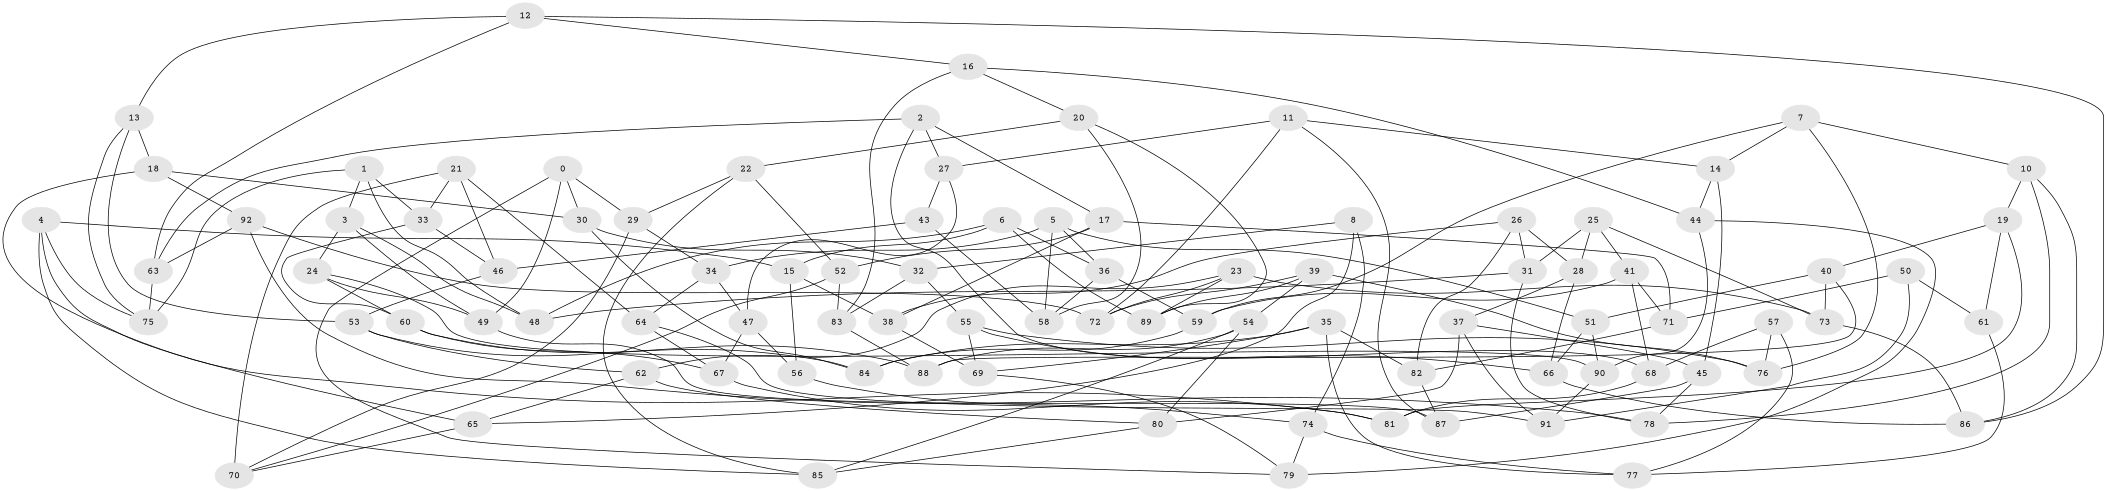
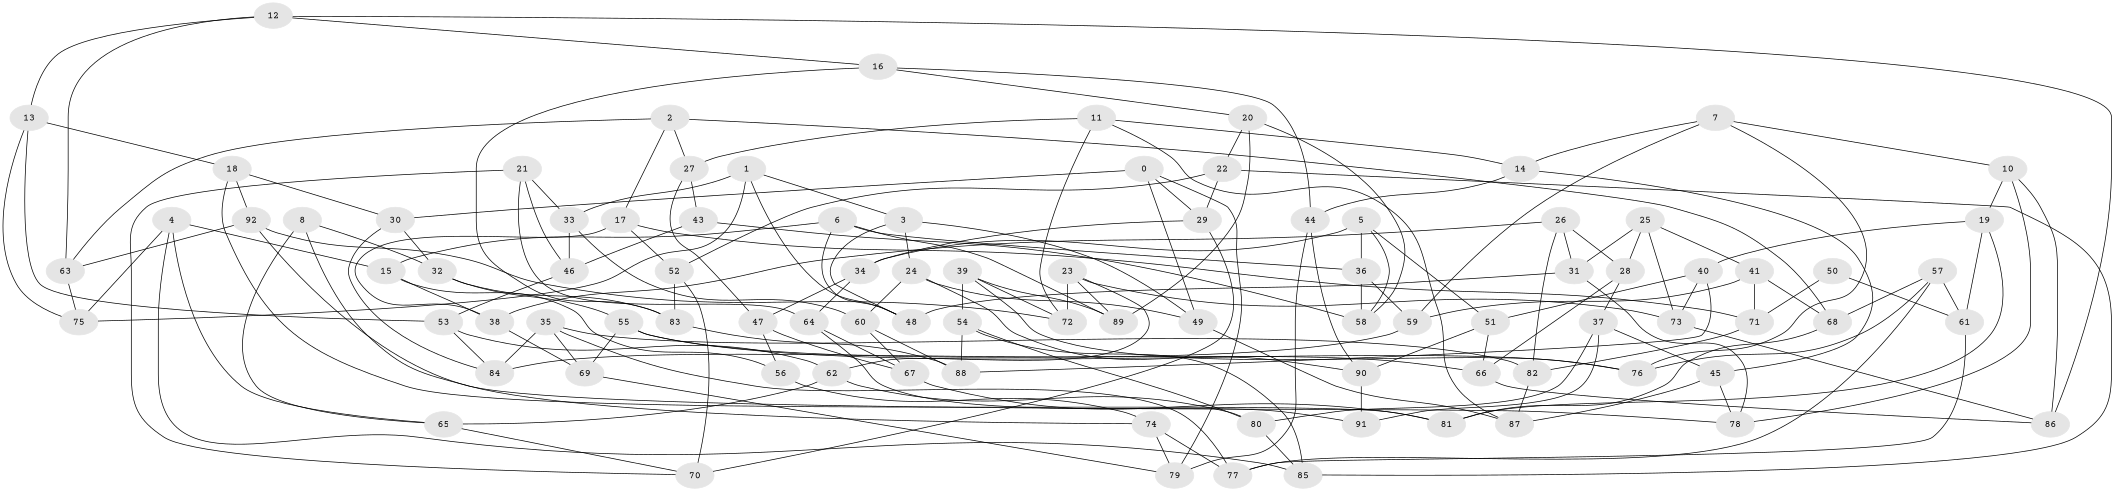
edge "57" -- "61": added
edge "50" -- "91": removed
